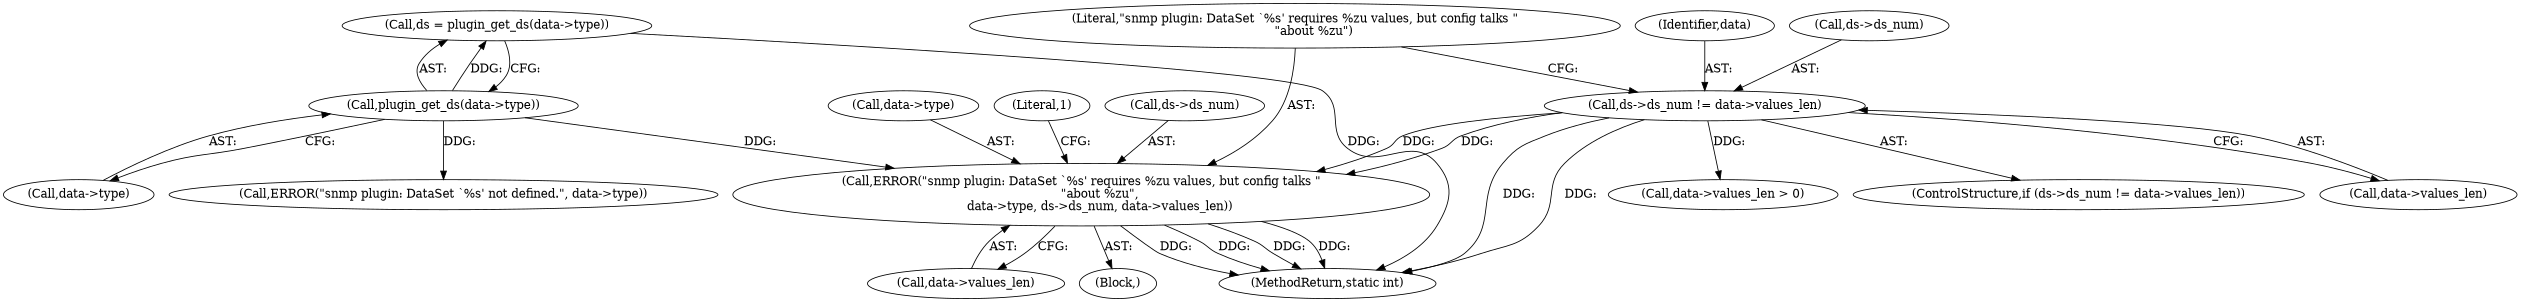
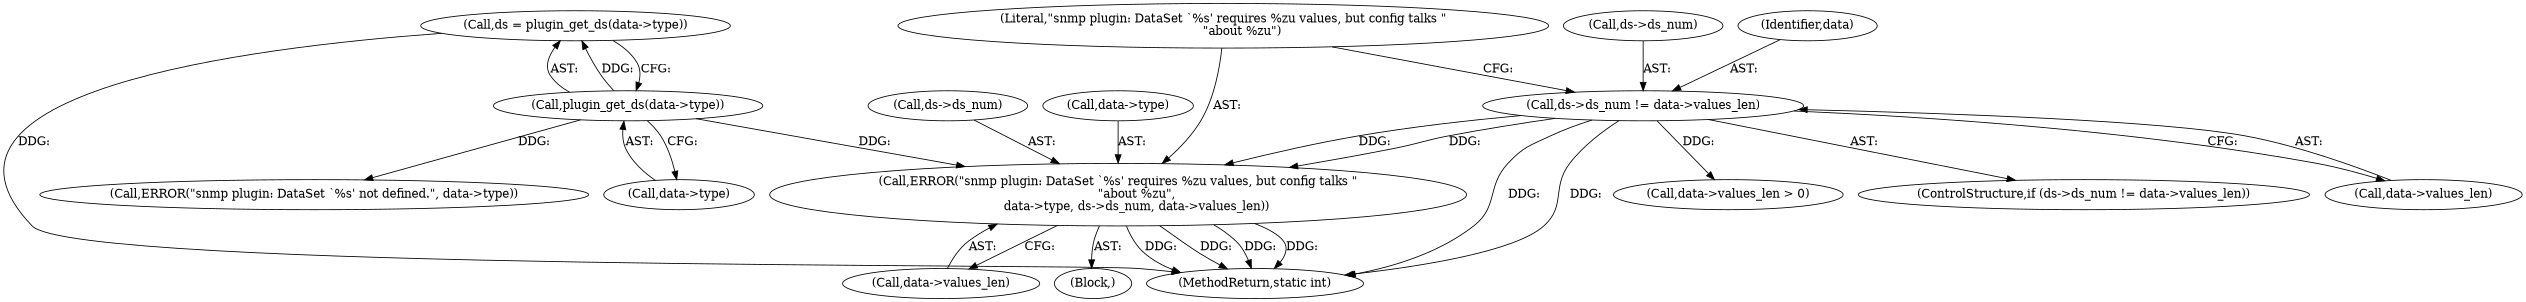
node "(Literal,1)": removed
